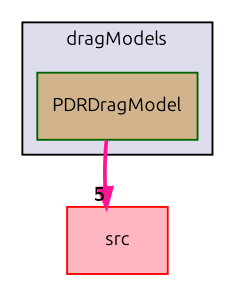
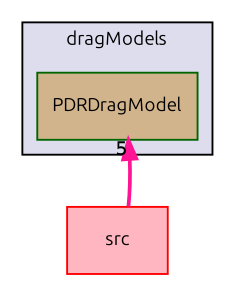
edge "PDRDragModel" -> "src": reversed
